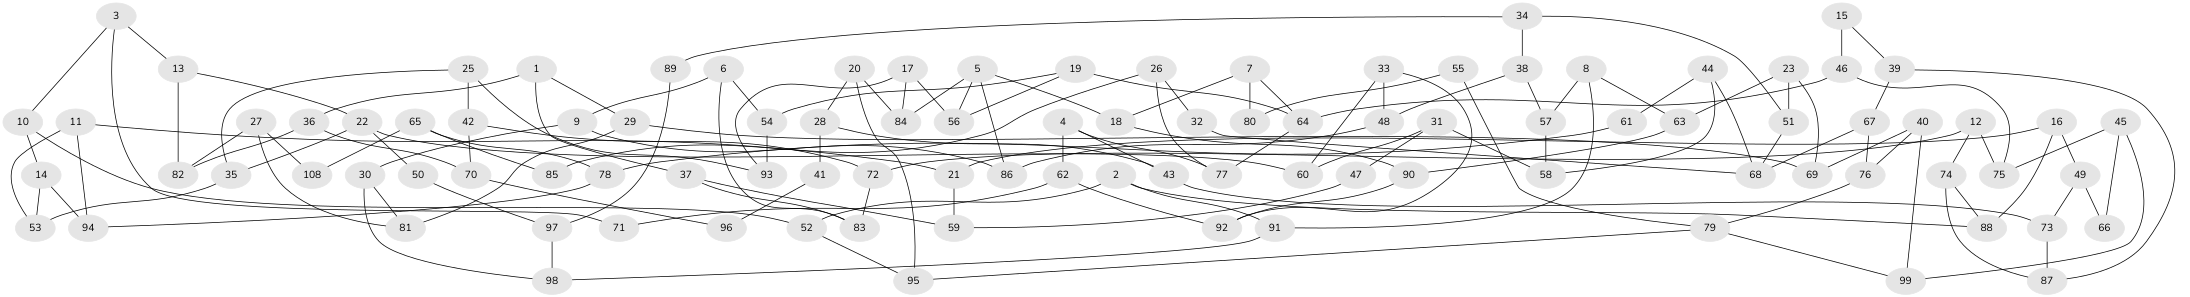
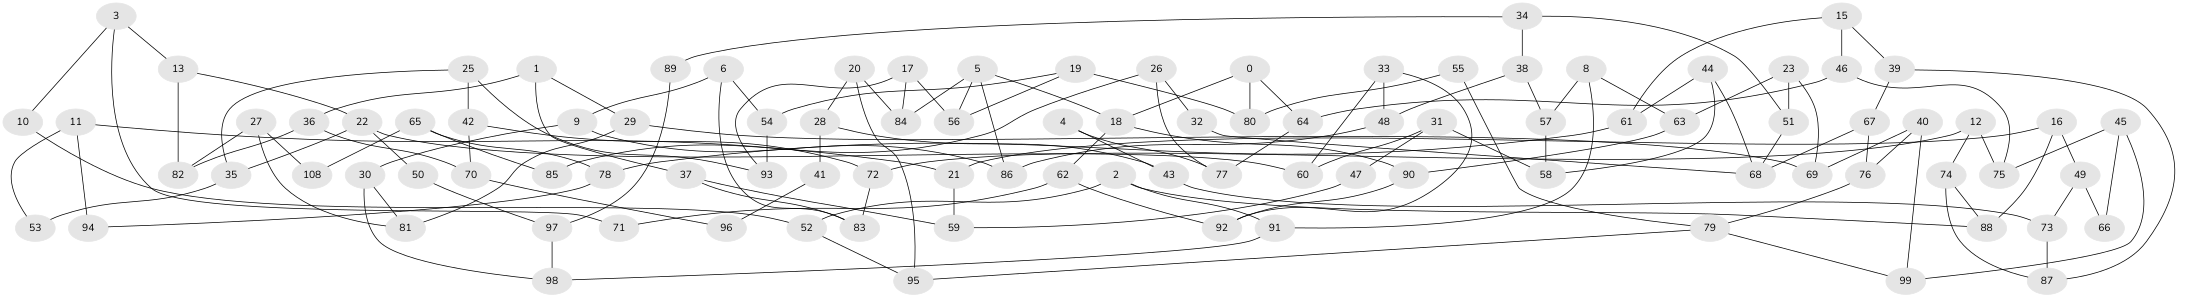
edge "15" -- "61": added
node "7": label "7" -> "0"
edge "19" -- "64": now "19" -- "80"
edge "4" -- "62": now "18" -- "62"
node "14": removed
